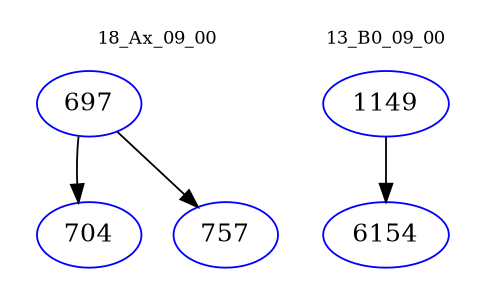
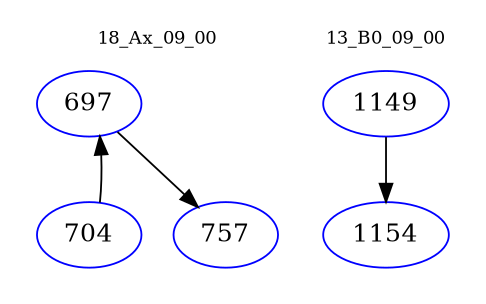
edge "697" -> "704": reversed
node "6154": label "6154" -> "1154"
